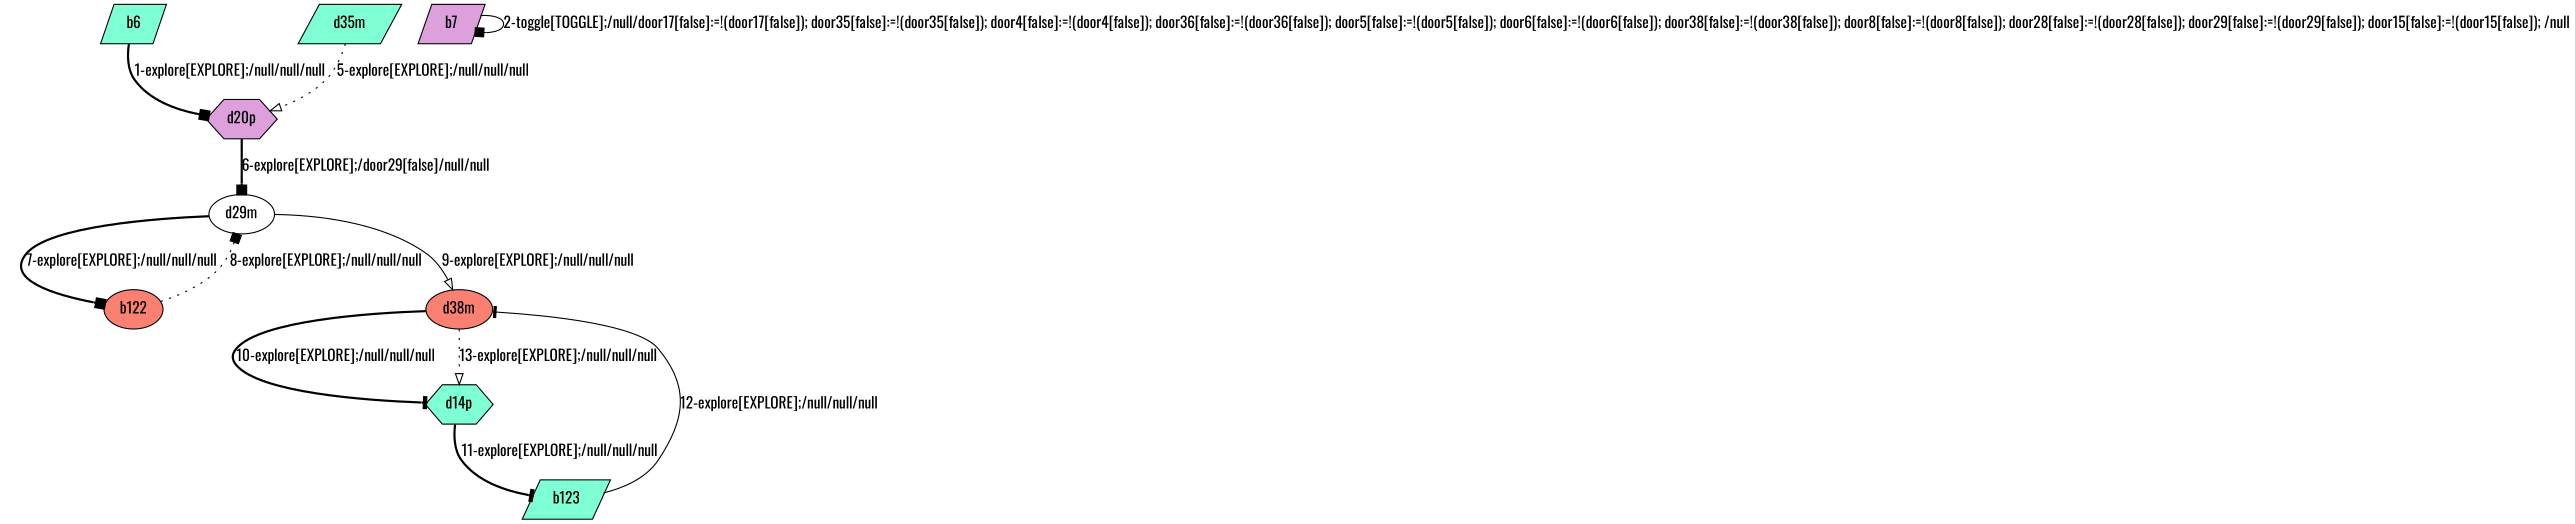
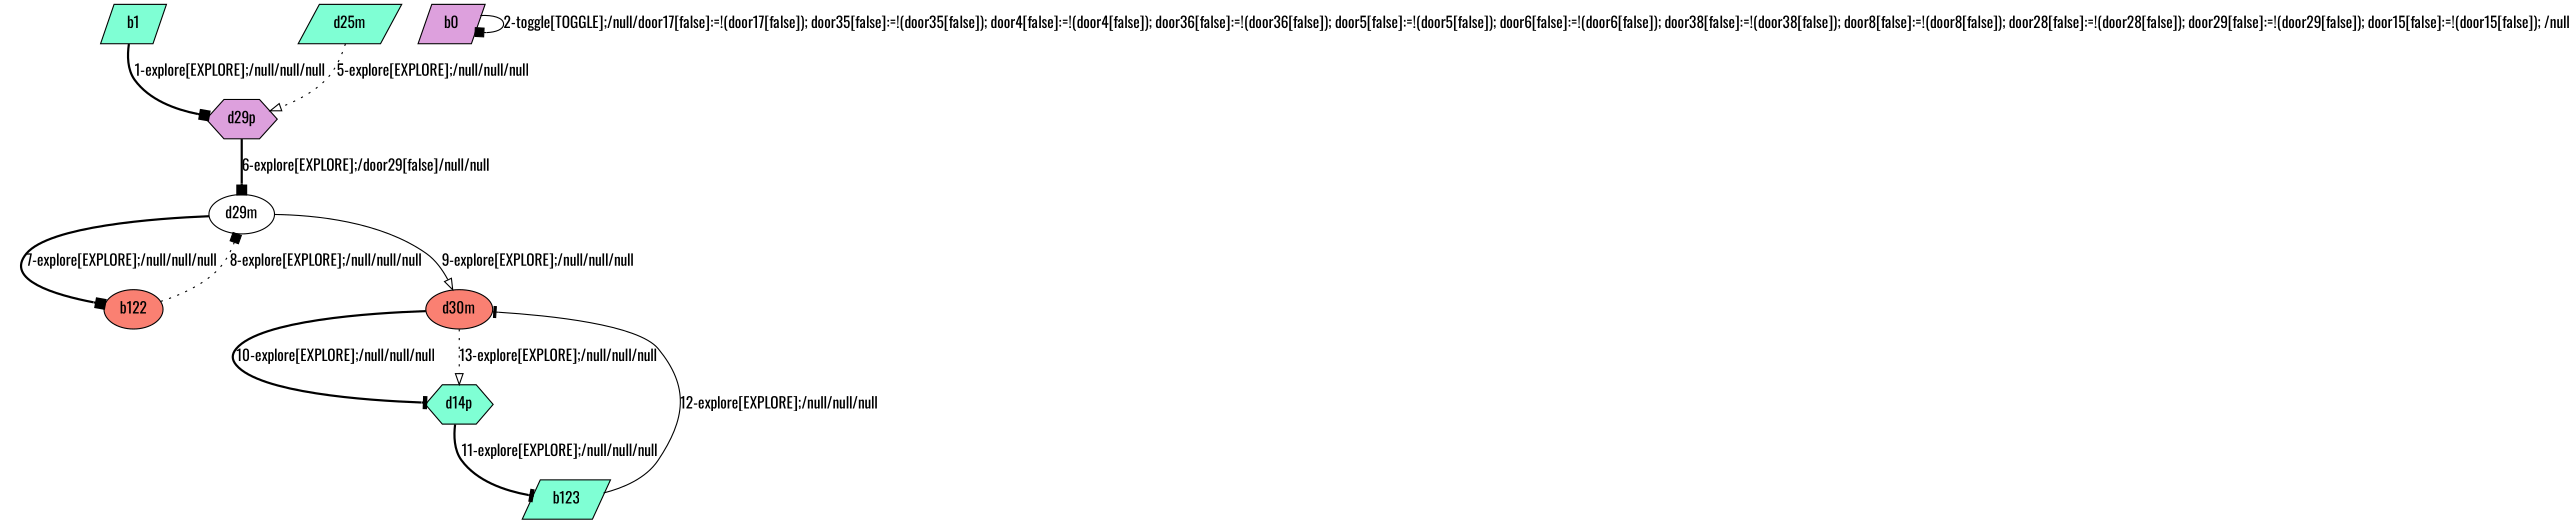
node "b6": label "b6" -> "b1"
node "d35m": label "d35m" -> "d25m"
node "b7": label "b7" -> "b0"
node "d20p": label "d20p" -> "d29p"
node "d38m": label "d38m" -> "d30m"
